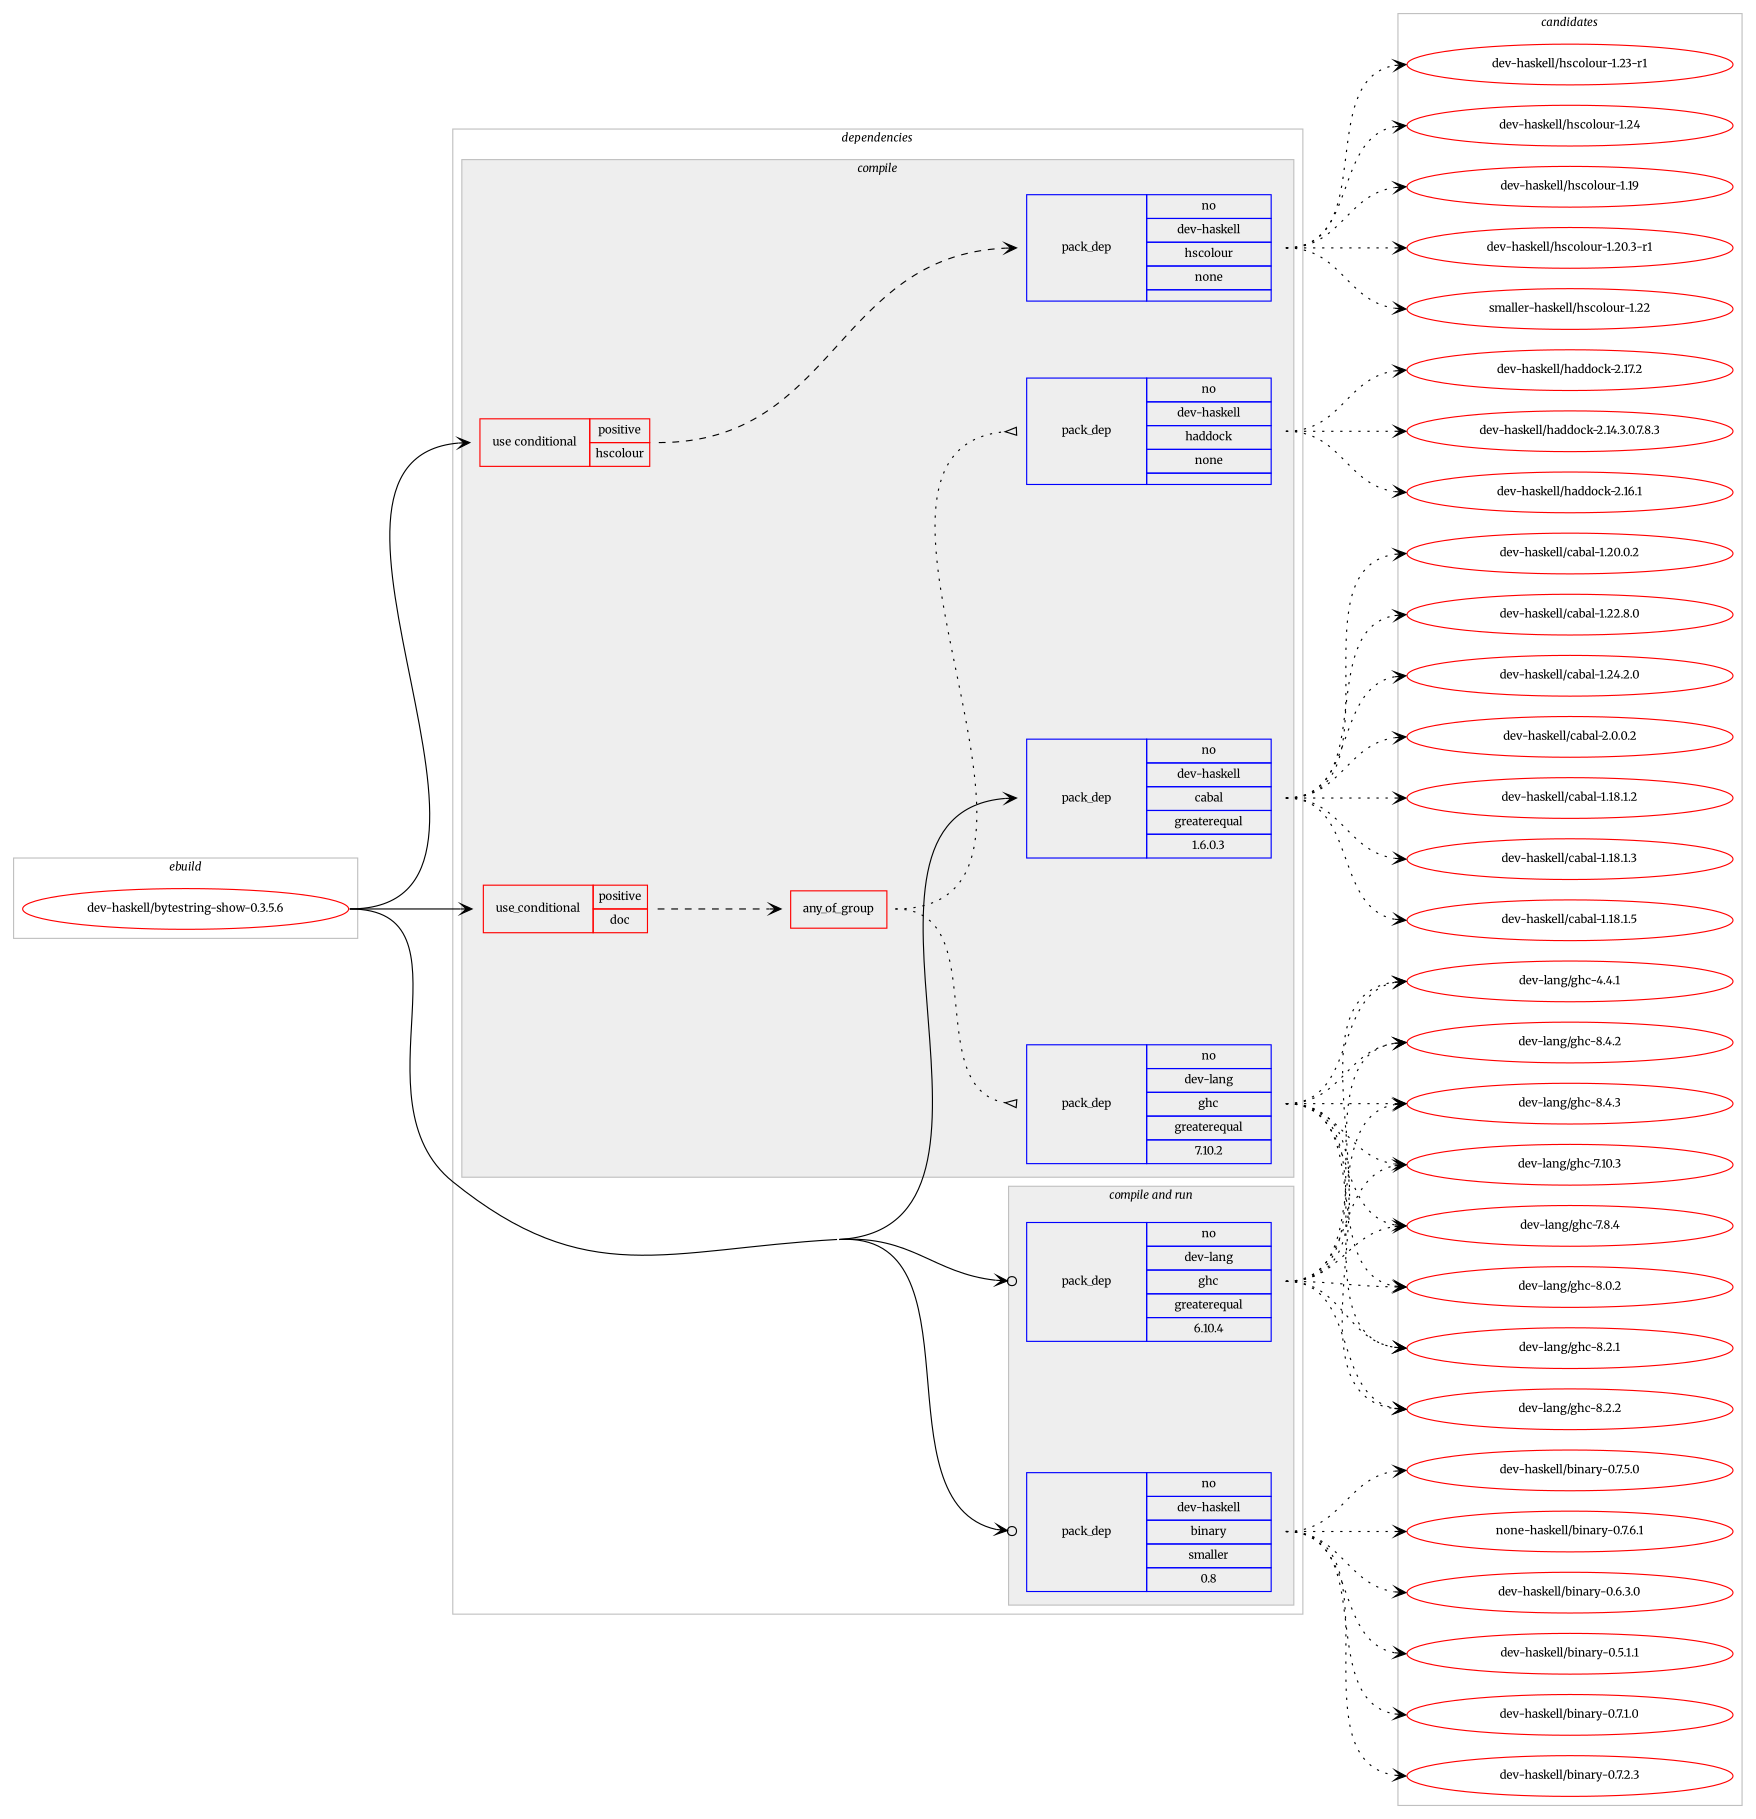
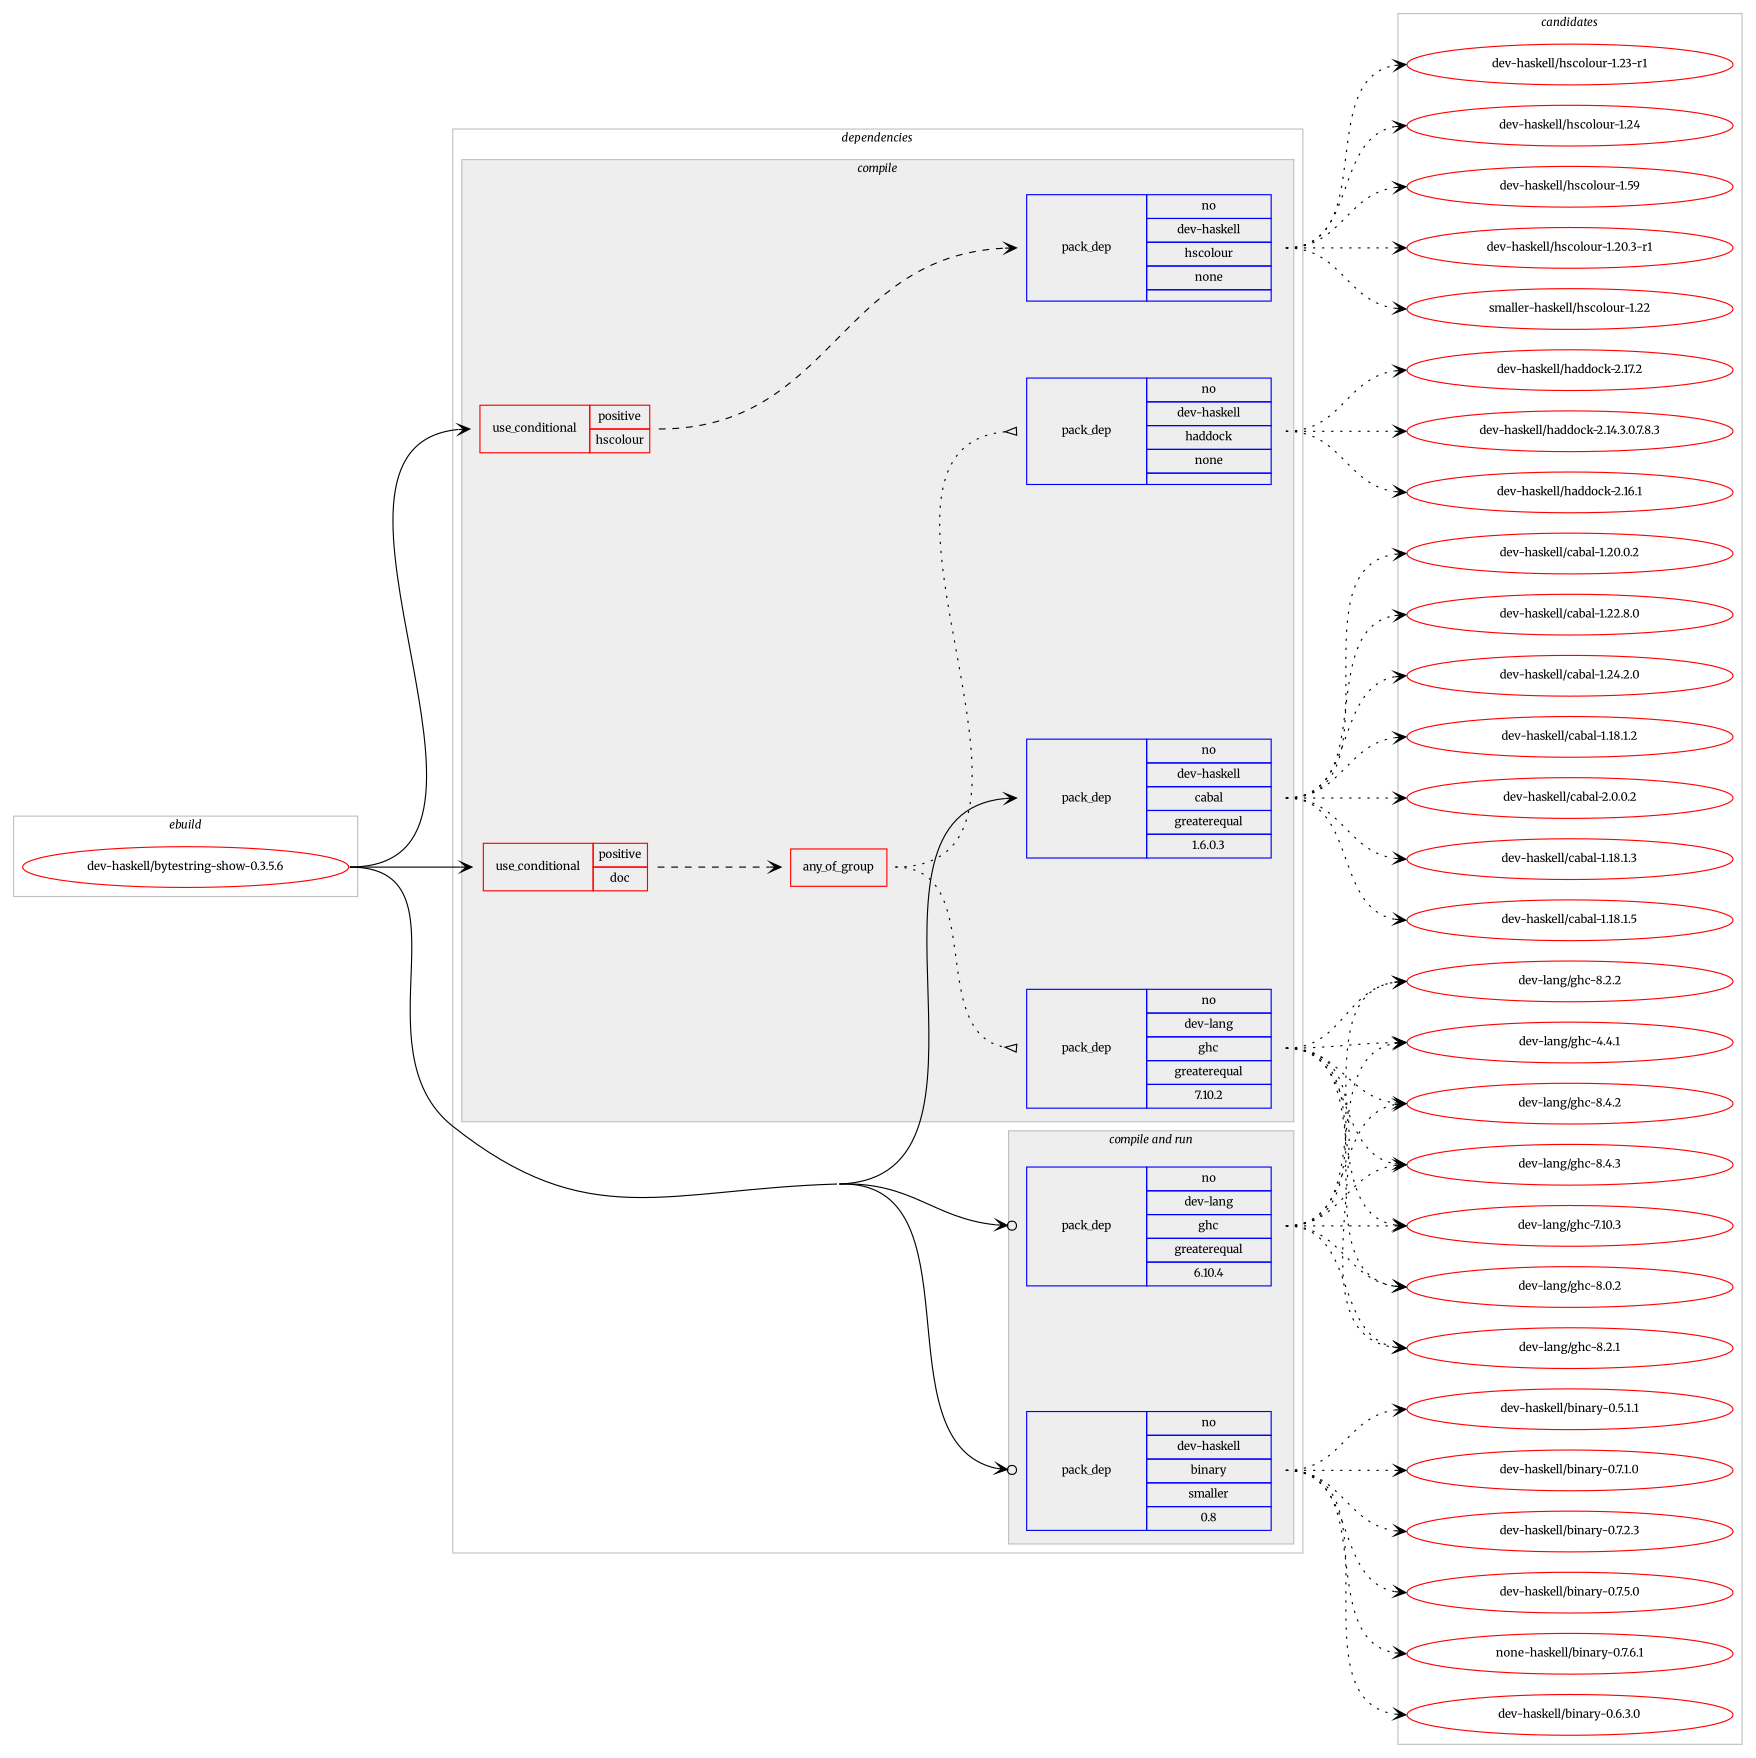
node "dev-haskell/hscolour-1.19": label "dev-haskell/hscolour-1.19" -> "dev-haskell/hscolour-1.59"
node "dev-lang/ghc-7.8.4": removed
